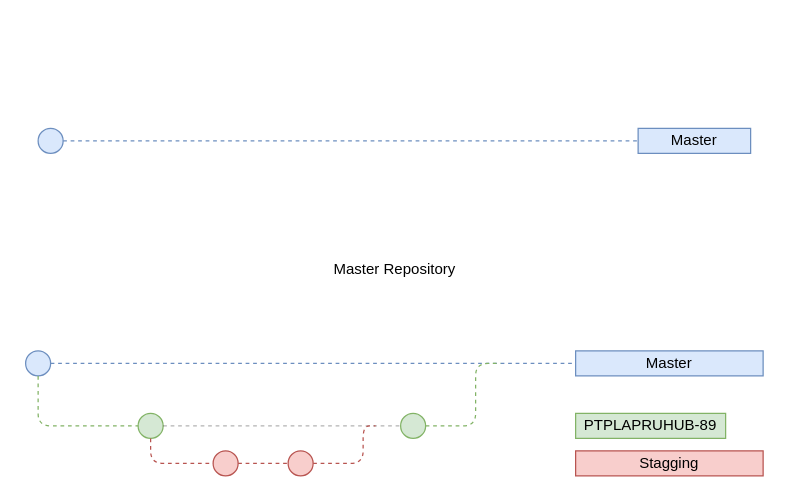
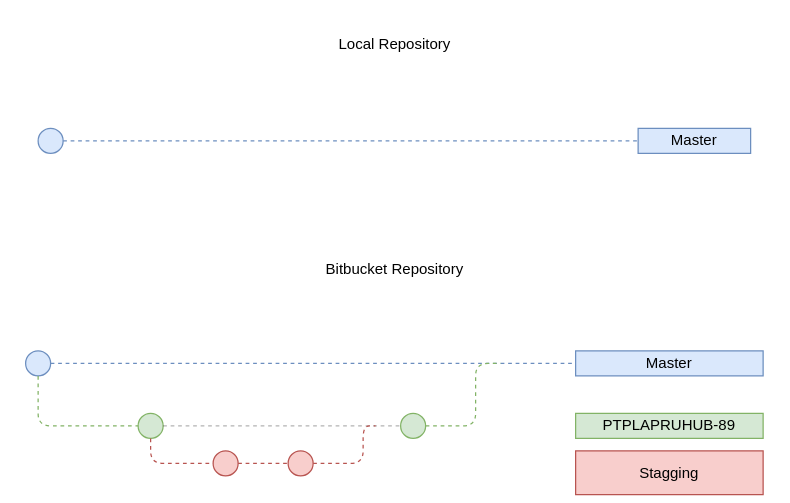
node "Local Repository": added
node "Master Repository": label "Master Repository" -> "Bitbucket Repository"
node "PTPLAPRUHUB-89": size 150x25 -> 188x25
node "Stagging": size 188x25 -> 188x44
